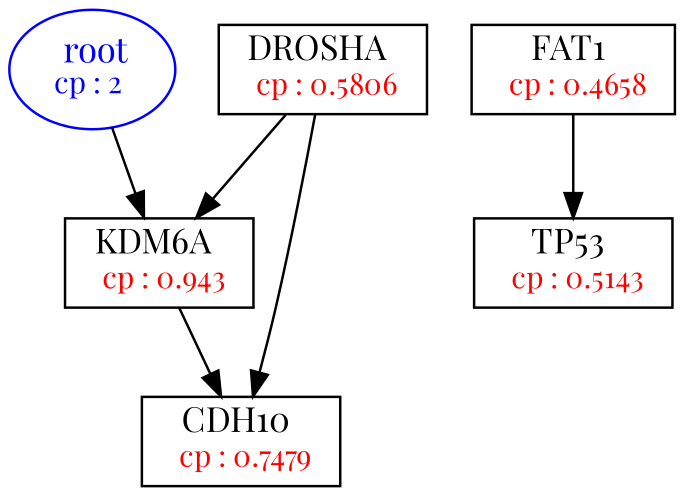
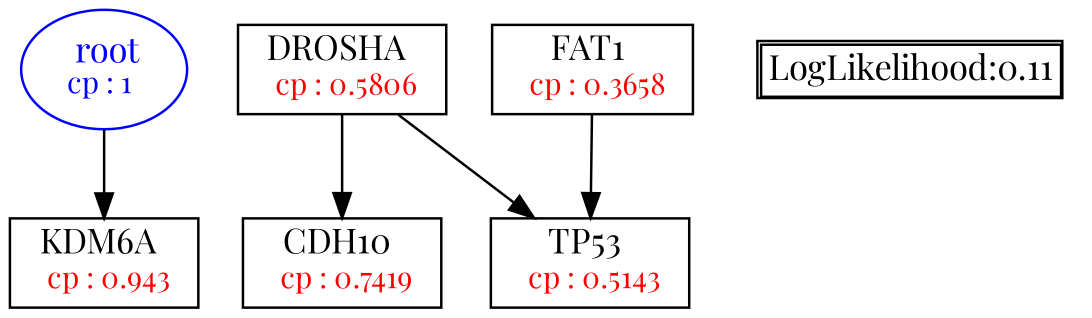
node "LogLikelihood:0.11": added
node "root": text "cp : 2" -> "cp : 1"
node "FAT1": text "cp : 0.4658" -> "cp : 0.3658"
edge "DROSHA" -> "KDM6A": now "DROSHA" -> "TP53"
edge "KDM6A" -> "CDH10": removed
node "CDH10": text "cp : 0.7479" -> "cp : 0.7419"
